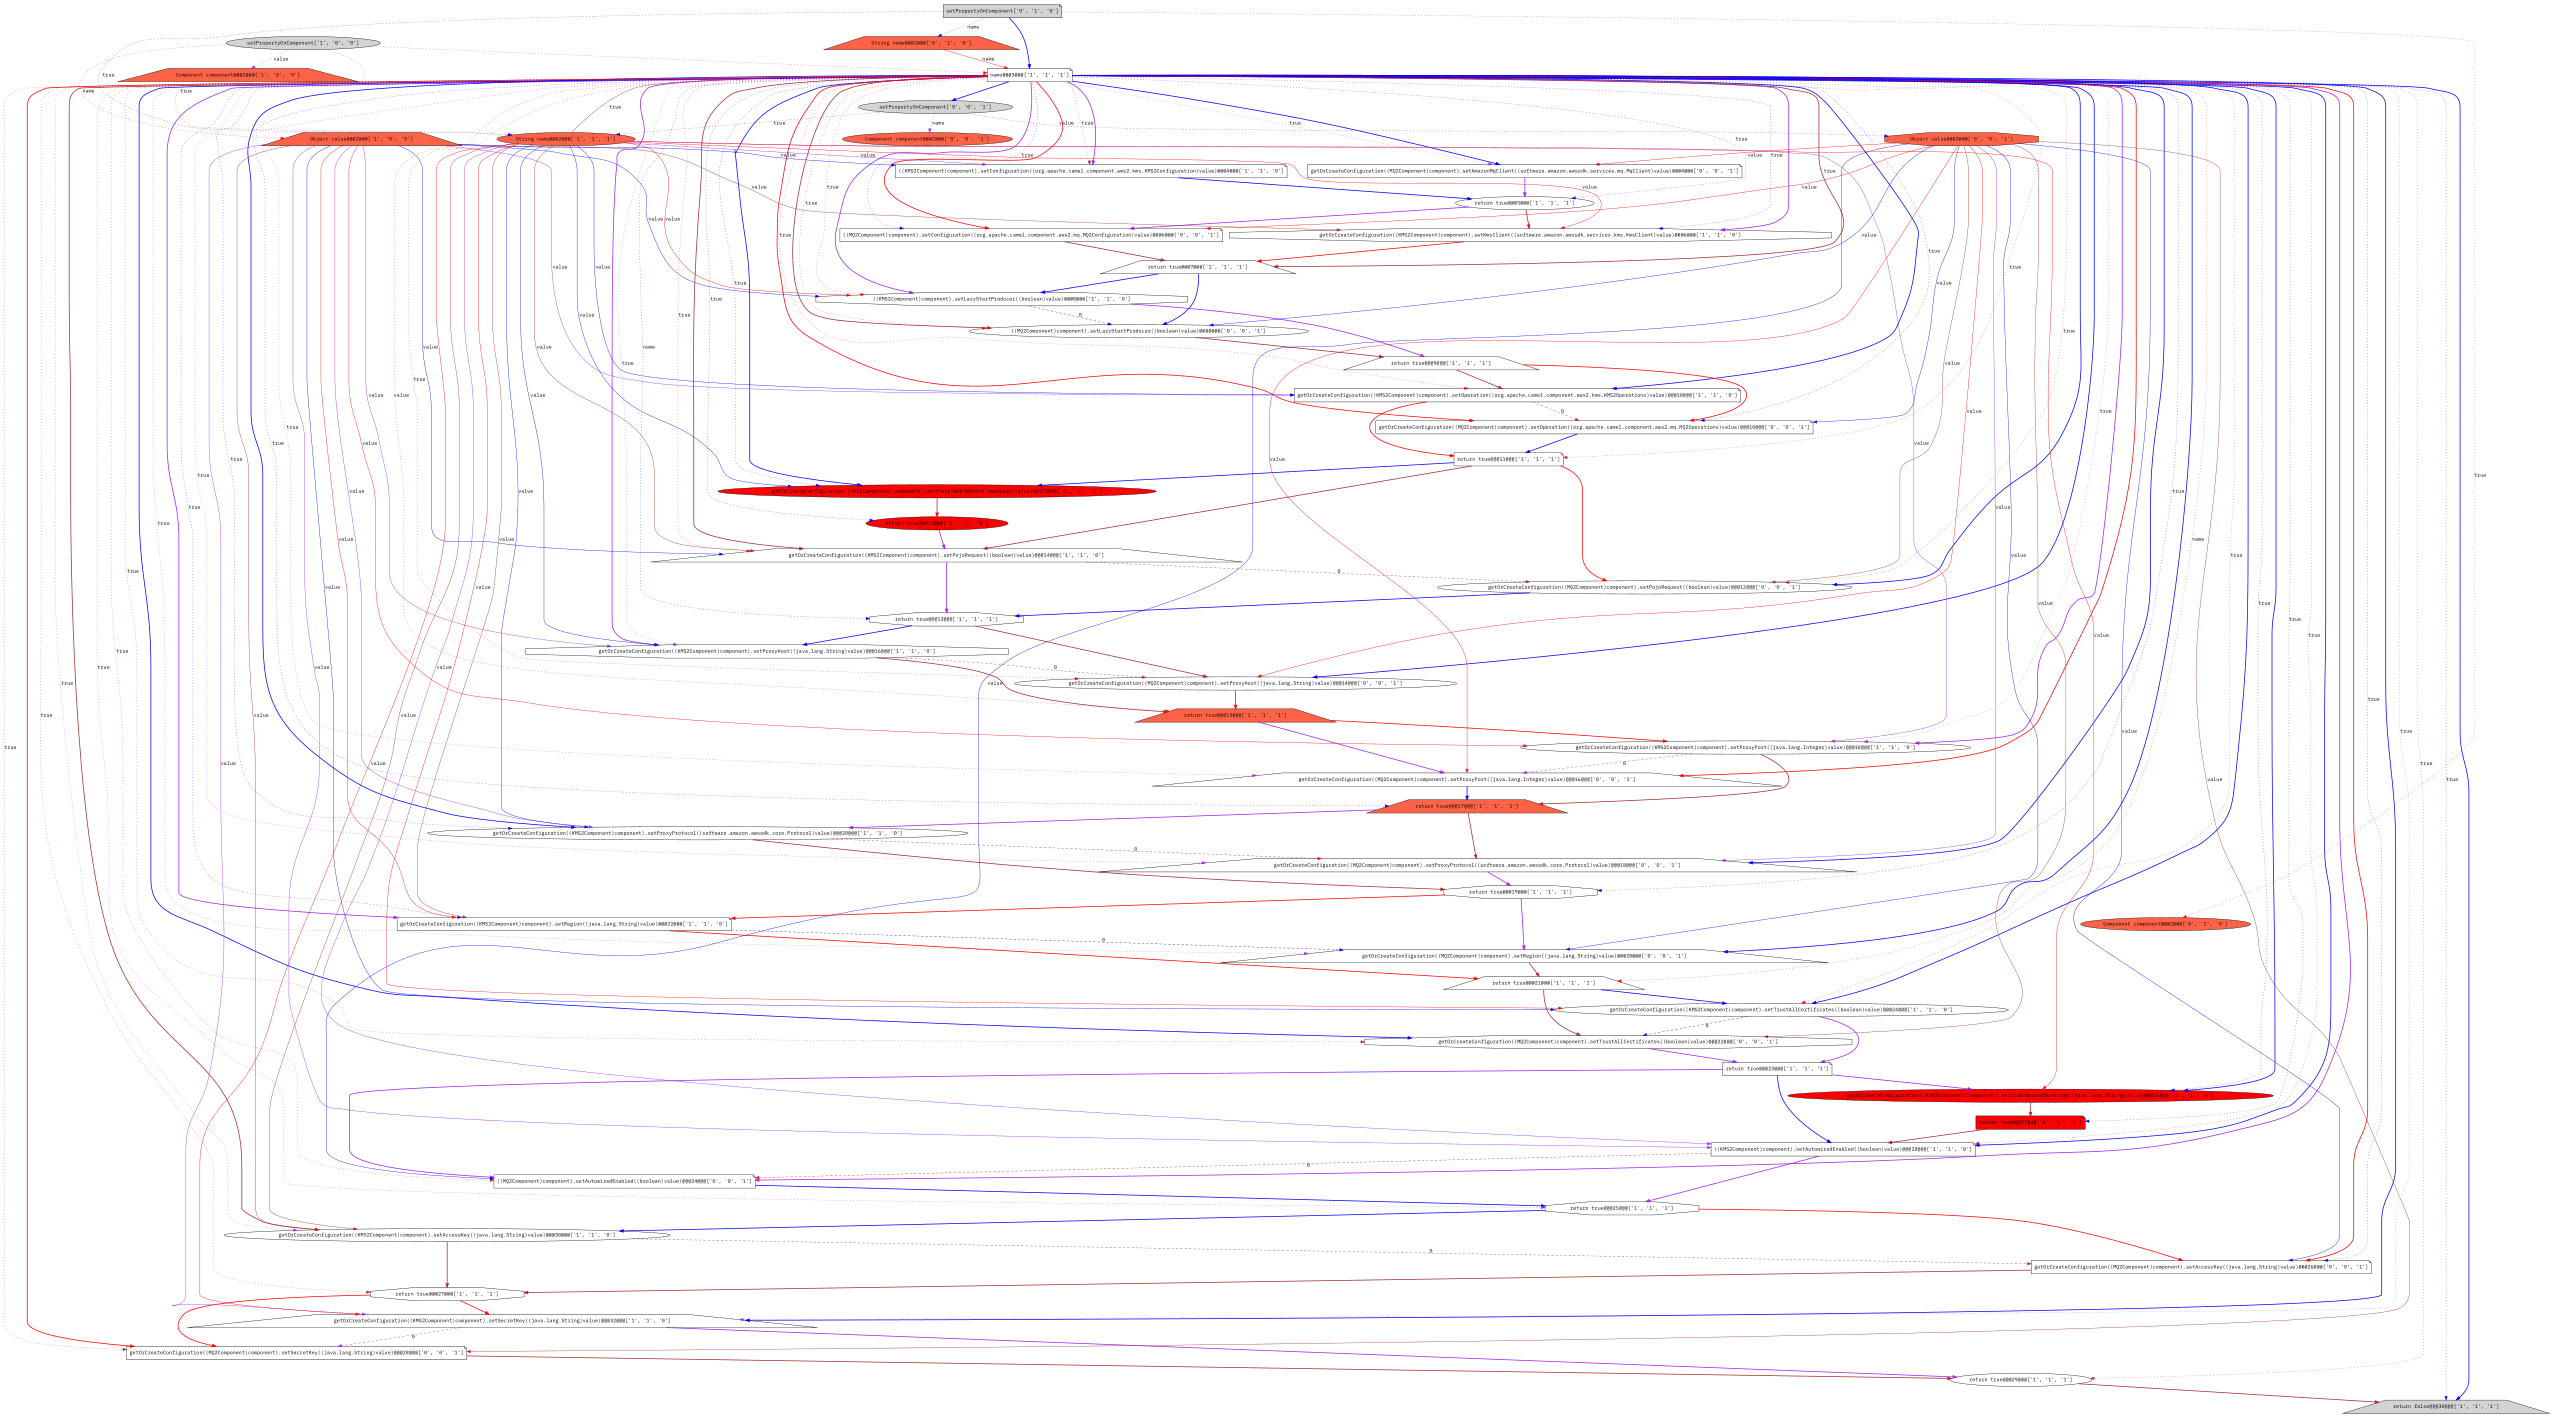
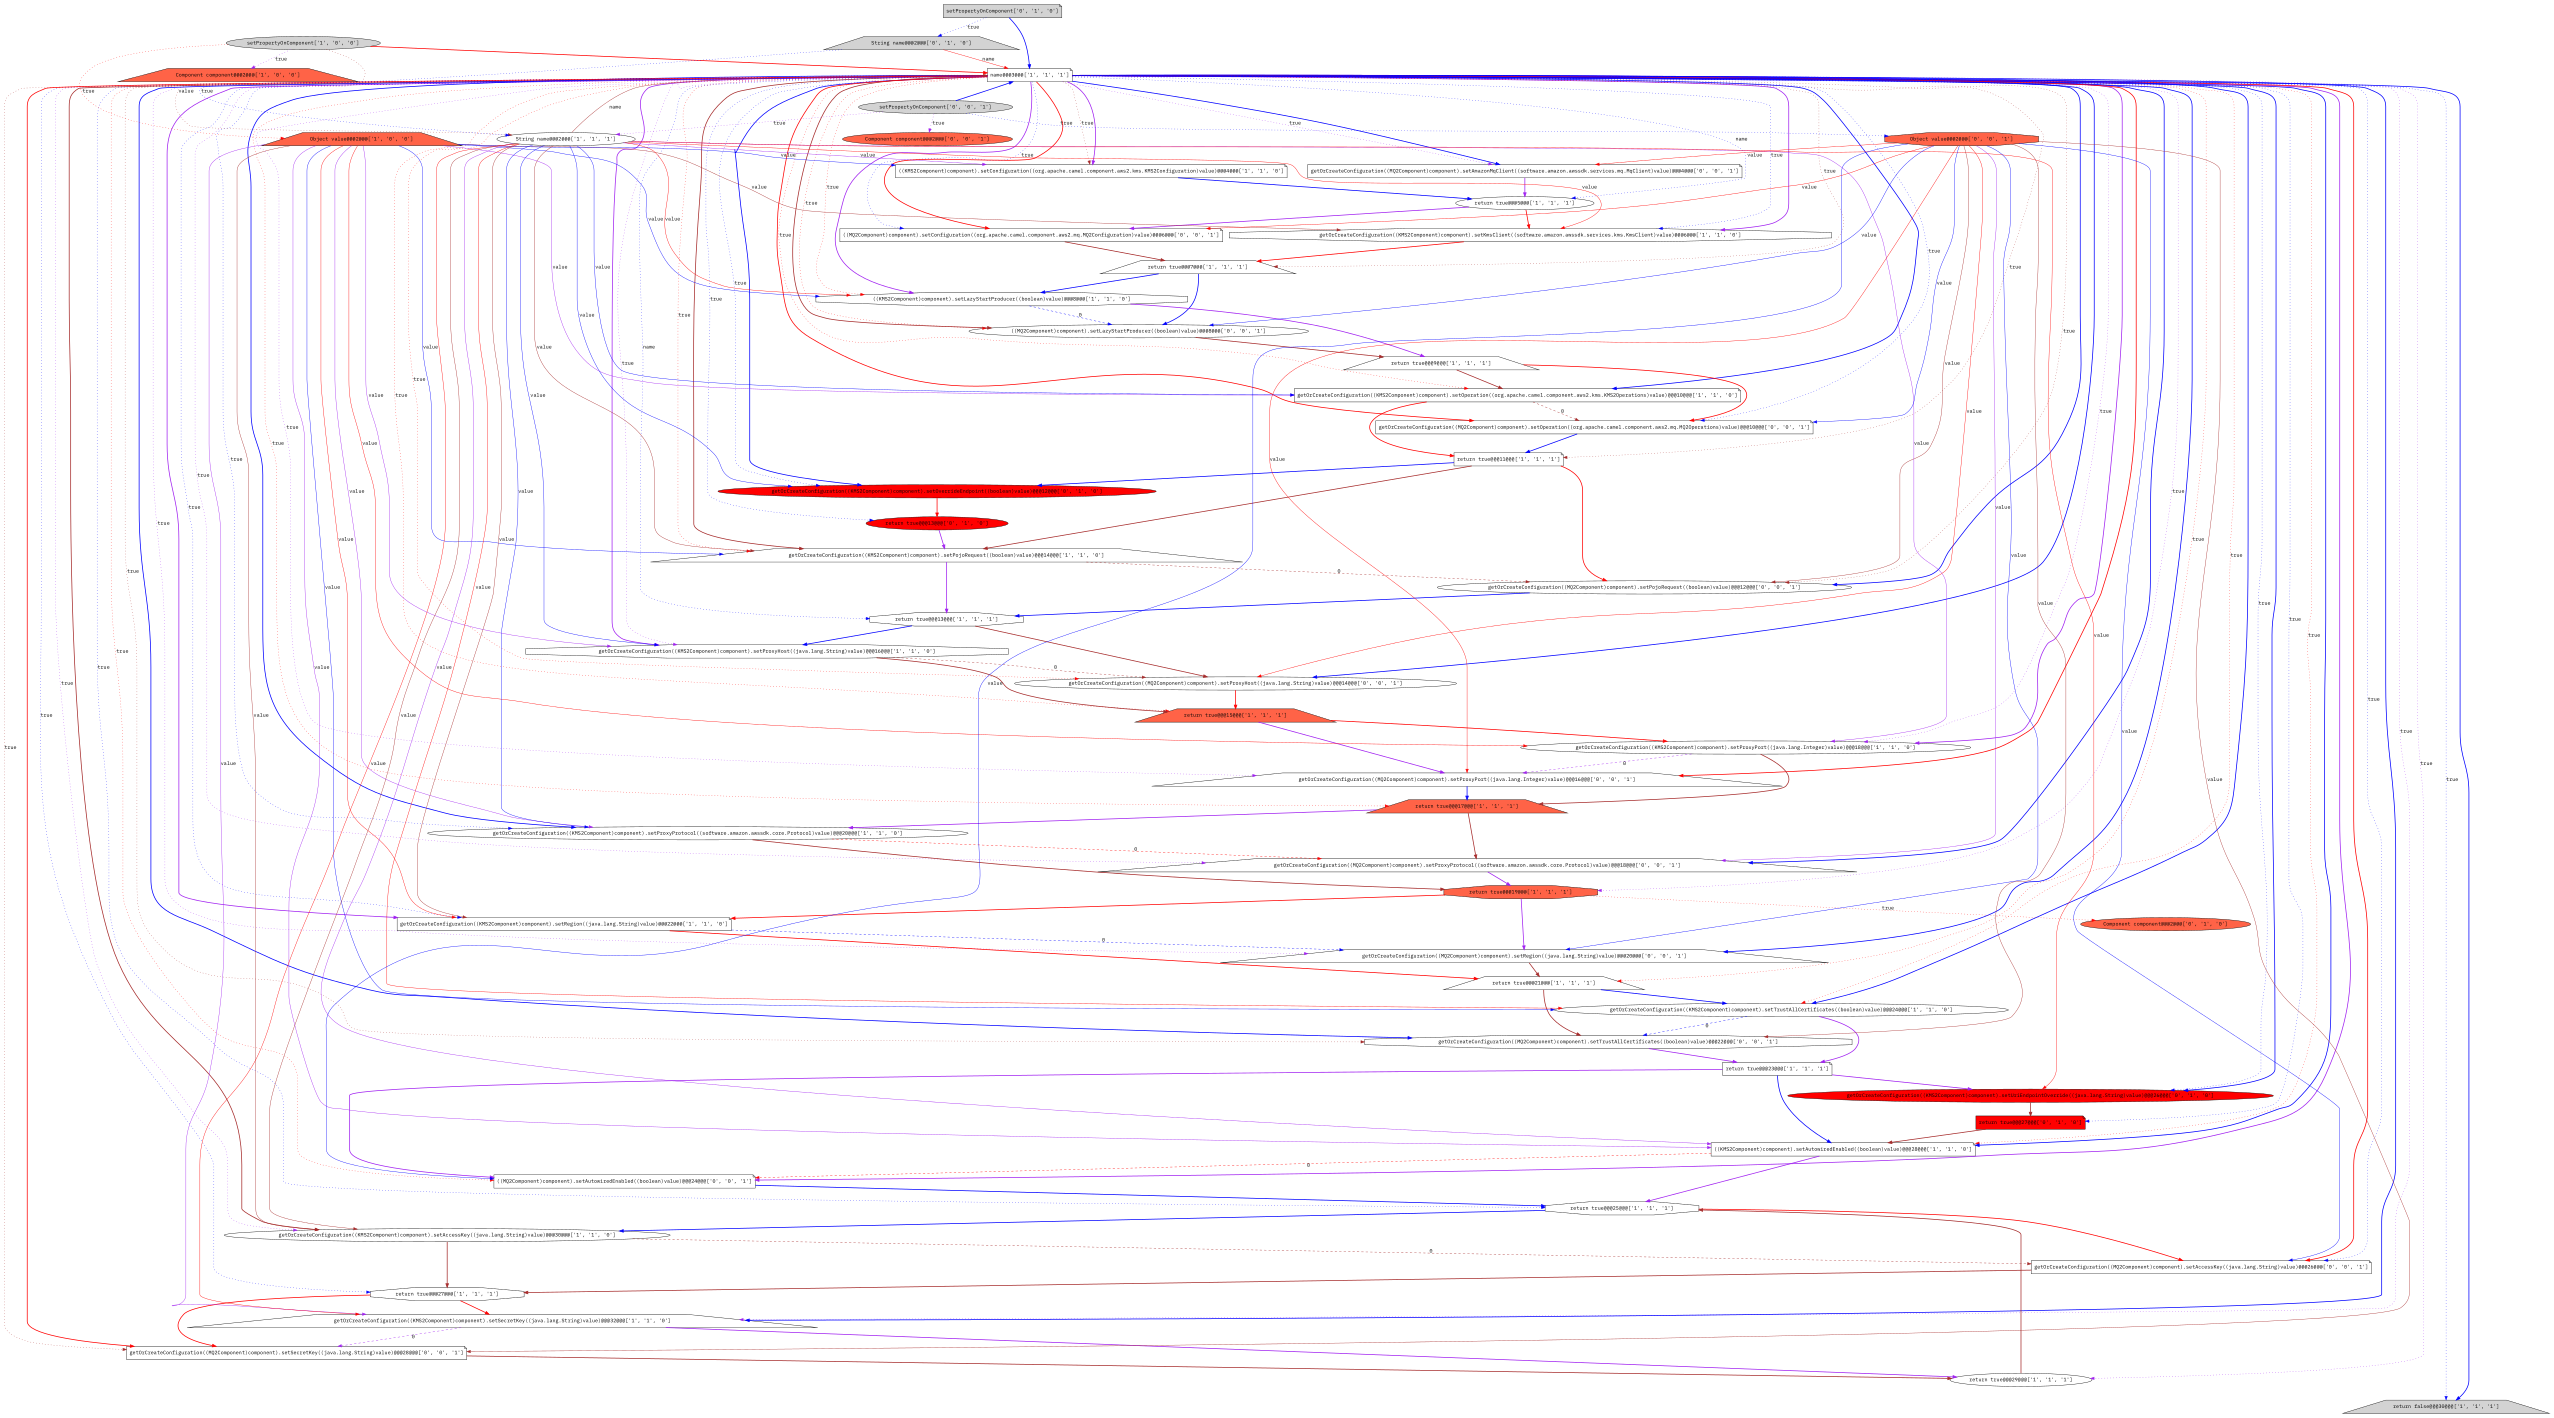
edge "setPropertyOnComponent['0', '1', '0']" -> "String name@@@2@@@['0', '1', '0']": label "name" -> "true"
edge "setPropertyOnComponent['0', '1', '0']" -> "String name@@@2@@@['1', '1', '1']": now "String name@@@2@@@['0', '1', '0']" -> "String name@@@2@@@['1', '1', '1']"
edge "setPropertyOnComponent['0', '1', '0']" -> "Component component@@@2@@@['0', '1', '0']": now "return true@@@19@@@['1', '1', '1']" -> "Component component@@@2@@@['0', '1', '0']"
node "String name@@@2@@@['0', '1', '0']": fillcolor tomato -> lightgray
edge "setPropertyOnComponent['1', '0', '0']" -> "Component component@@@2@@@['1', '0', '0']": label "value" -> "true"
edge "setPropertyOnComponent['1', '0', '0']" -> "name@@@3@@@['1', '1', '1']": style dotted -> bold
edge "name@@@3@@@['1', '1', '1']" -> "setPropertyOnComponent['0', '0', '1']": reversed
edge "setPropertyOnComponent['1', '0', '0']" -> "Object value@@@2@@@['1', '0', '0']": label "name" -> "true"
edge "setPropertyOnComponent['1', '0', '0']" -> "String name@@@2@@@['1', '1', '1']": label "true" -> "value"
edge "name@@@3@@@['1', '1', '1']" -> "return true@@@7@@@['1', '1', '1']": style bold -> dotted
edge "String name@@@2@@@['1', '1', '1']" -> "name@@@3@@@['1', '1', '1']": label "true" -> "name"
edge "setPropertyOnComponent['0', '0', '1']" -> "String name@@@2@@@['1', '1', '1']": color blue -> purple
edge "setPropertyOnComponent['0', '0', '1']" -> "Component component@@@2@@@['0', '0', '1']": label "name" -> "true"
edge "setPropertyOnComponent['0', '0', '1']" -> "Object value@@@2@@@['0', '0', '1']": label "value" -> "true"
node "String name@@@2@@@['1', '1', '1']": fillcolor tomato -> white
edge "name@@@3@@@['1', '1', '1']" -> "return true@@@5@@@['1', '1', '1']": label "true" -> "name"
edge "name@@@3@@@['1', '1', '1']" -> "return true@@@19@@@['1', '1', '1']": color blue -> purple
edge "name@@@3@@@['1', '1', '1']" -> "return true@@@29@@@['1', '1', '1']": color brown -> purple
edge "name@@@3@@@['1', '1', '1']" -> "return true@@@27@@@['1', '1', '1']": color brown -> blue
edge "name@@@3@@@['1', '1', '1']" -> "return true@@@15@@@['1', '1', '1']": label "value" -> "true"
edge "name@@@3@@@['1', '1', '1']" -> "return true@@@21@@@['1', '1', '1']": label "name" -> "true"
edge "name@@@3@@@['1', '1', '1']" -> "return true@@@17@@@['1', '1', '1']": color blue -> red
edge "name@@@3@@@['1', '1', '1']" -> "return true@@@25@@@['1', '1', '1']": color purple -> blue
node "return true@@@19@@@['1', '1', '1']": fillcolor white -> tomato
edge "return true@@@29@@@['1', '1', '1']" -> "return false@@@30@@@['1', '1', '1']": now "return true@@@29@@@['1', '1', '1']" -> "return true@@@25@@@['1', '1', '1']"
